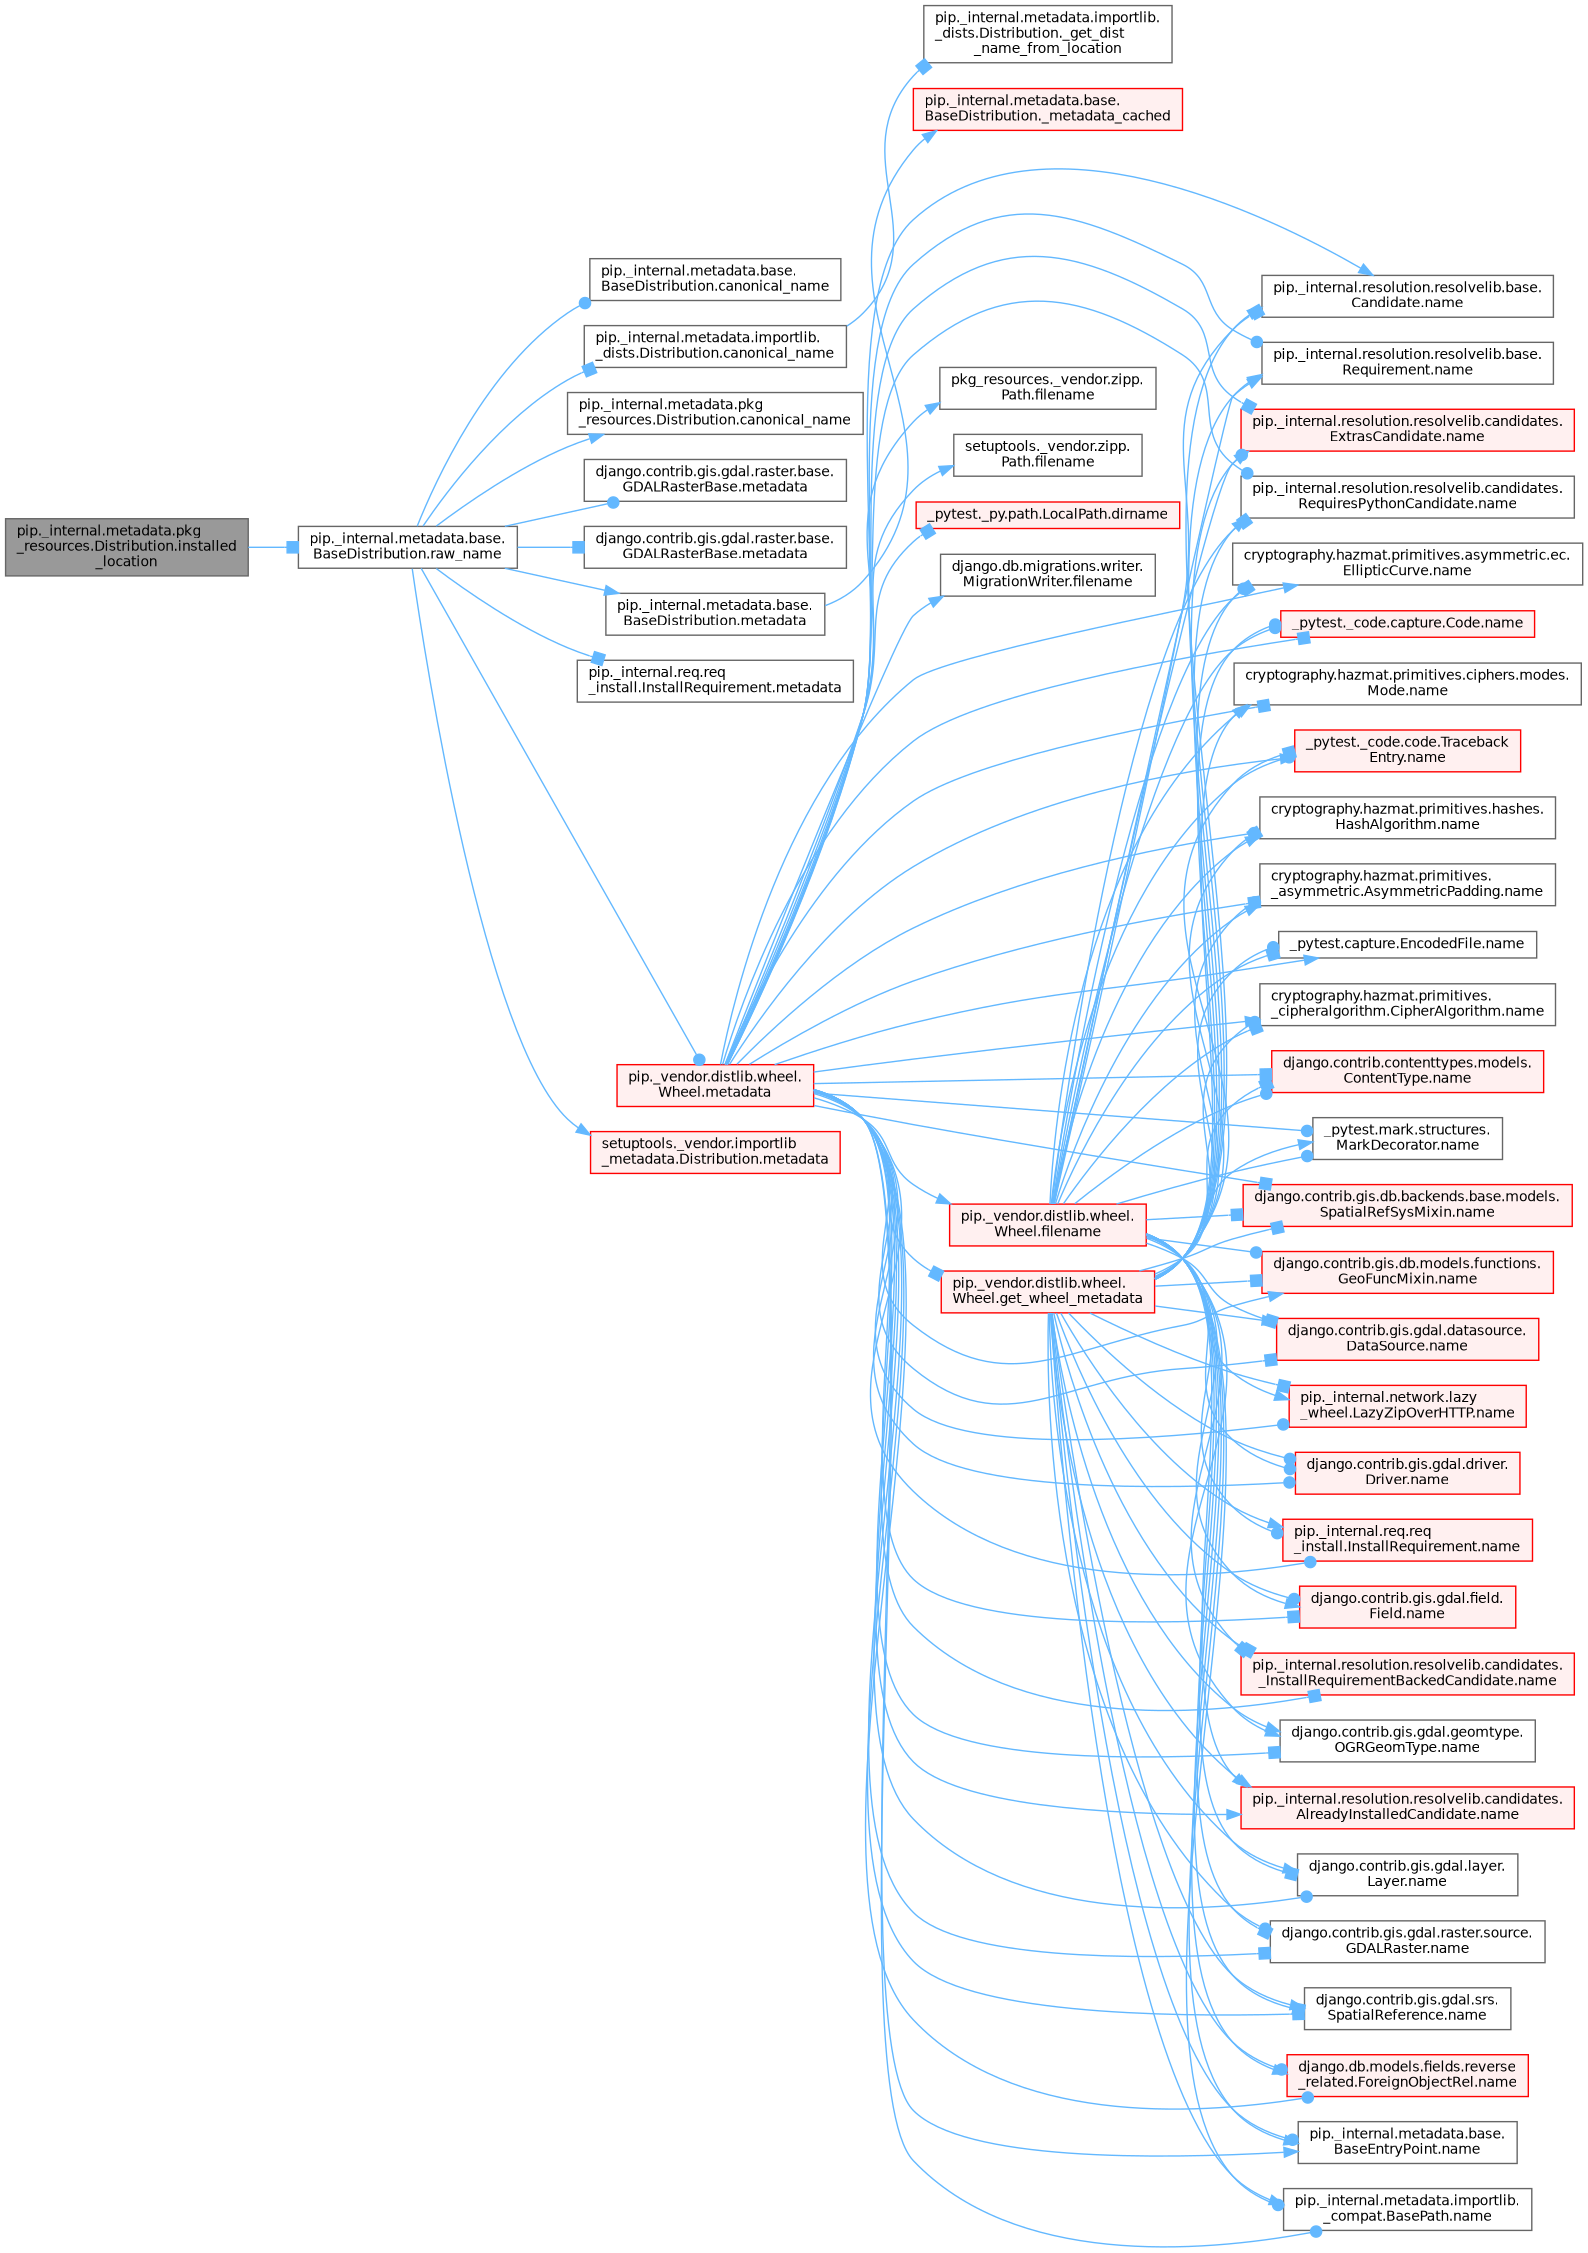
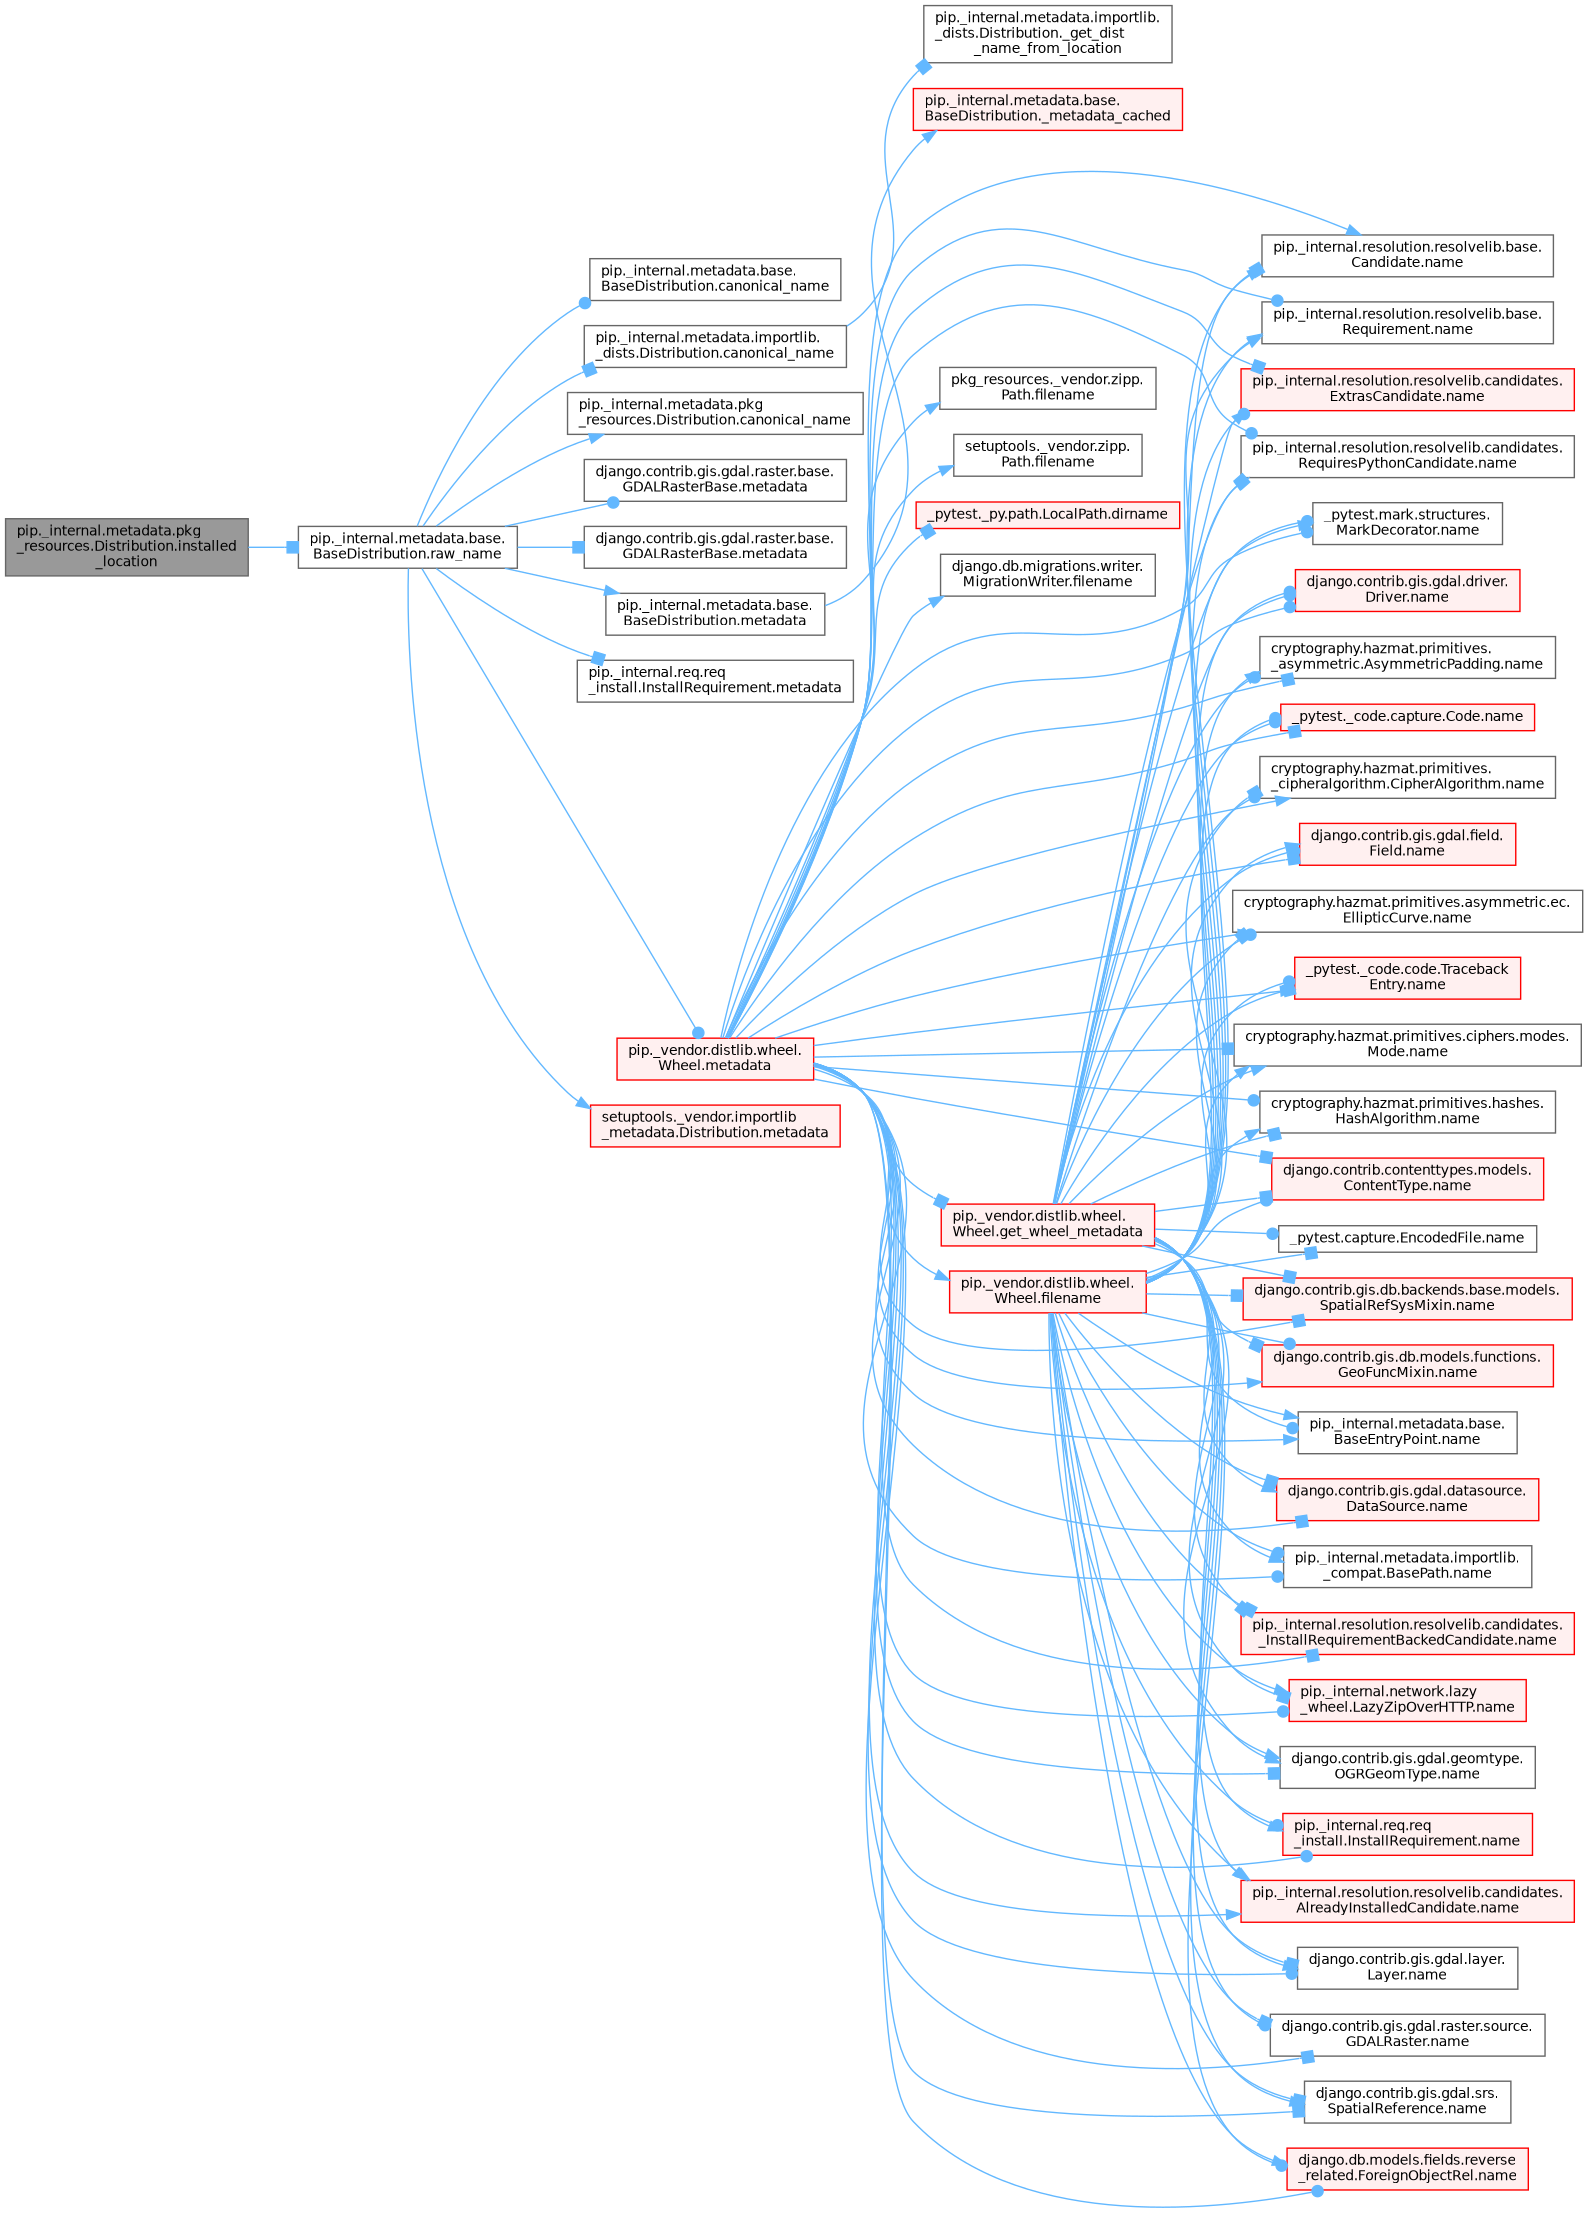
edge "pip._vendor.distlib.wheel. Wheel.metadata" -> "_pytest.capture.EncodedFile.name": removed
